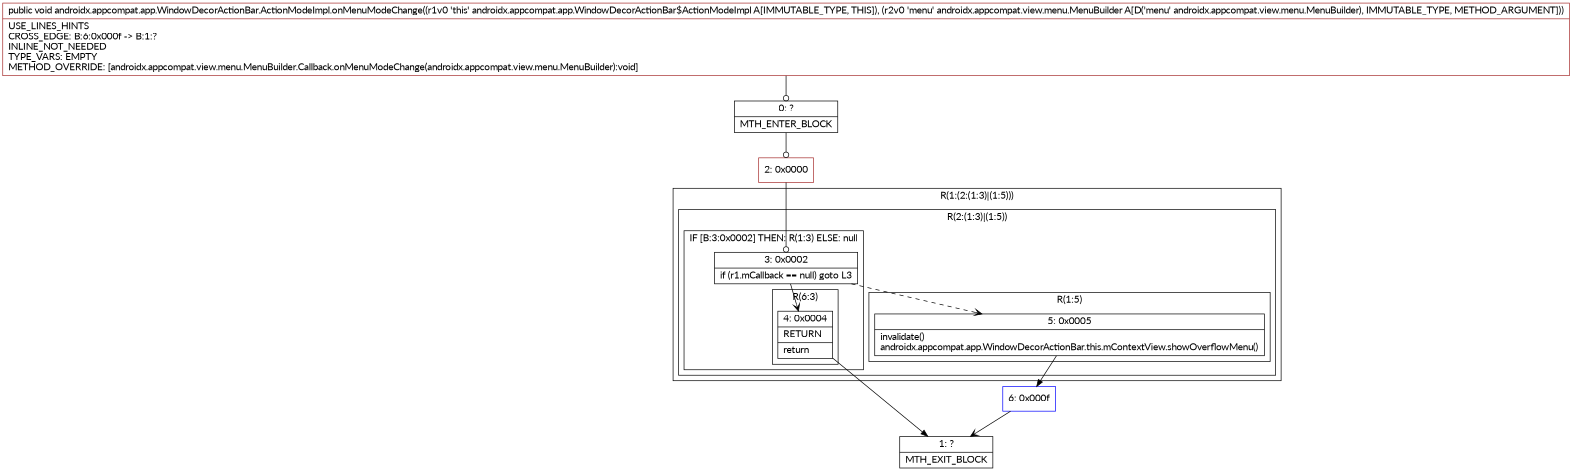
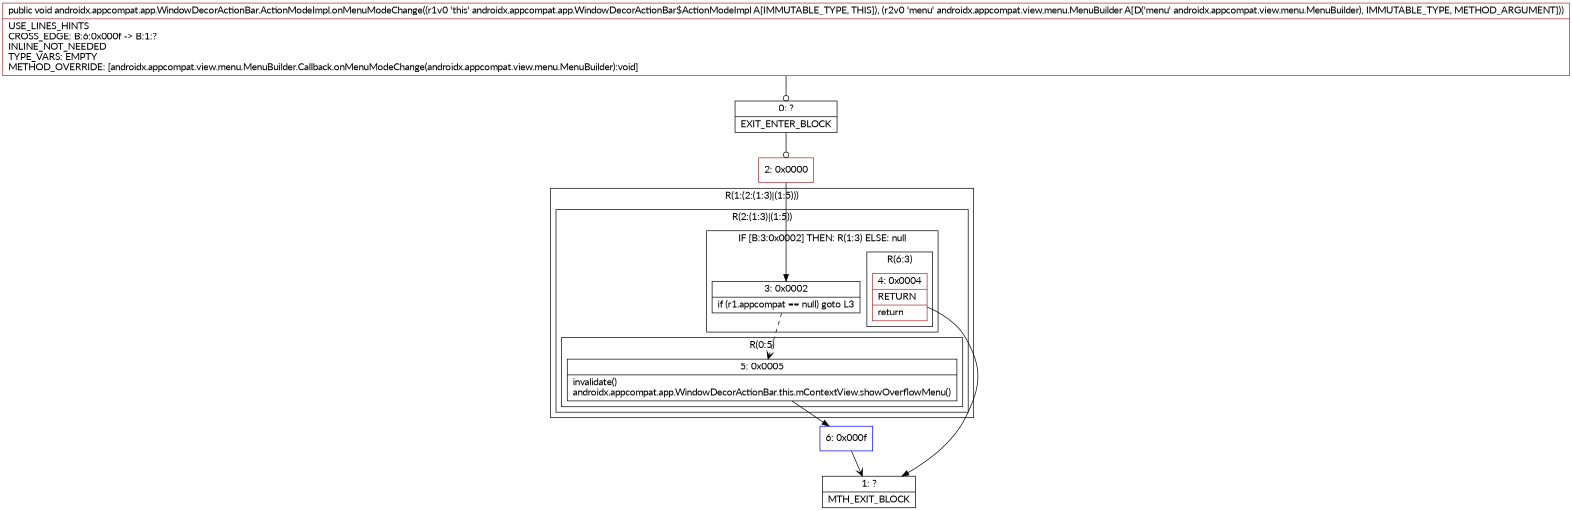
node "0: ?": text "MTH_ENTER_BLOCK" -> "EXIT_ENTER_BLOCK"
edge "2: 0x0000" -> "3: 0x0002": arrowhead odot -> normal
node "3: 0x0002": text "if (r1.mCallback == null) goto L3" -> "if (r1.appcompat == null) goto L3"
edge "3: 0x0002" -> "4: 0x0004": removed
cluster "R(1:5)": label "R(1:5)" -> "R(0:5)"
node "4: 0x0004": color black -> brown
